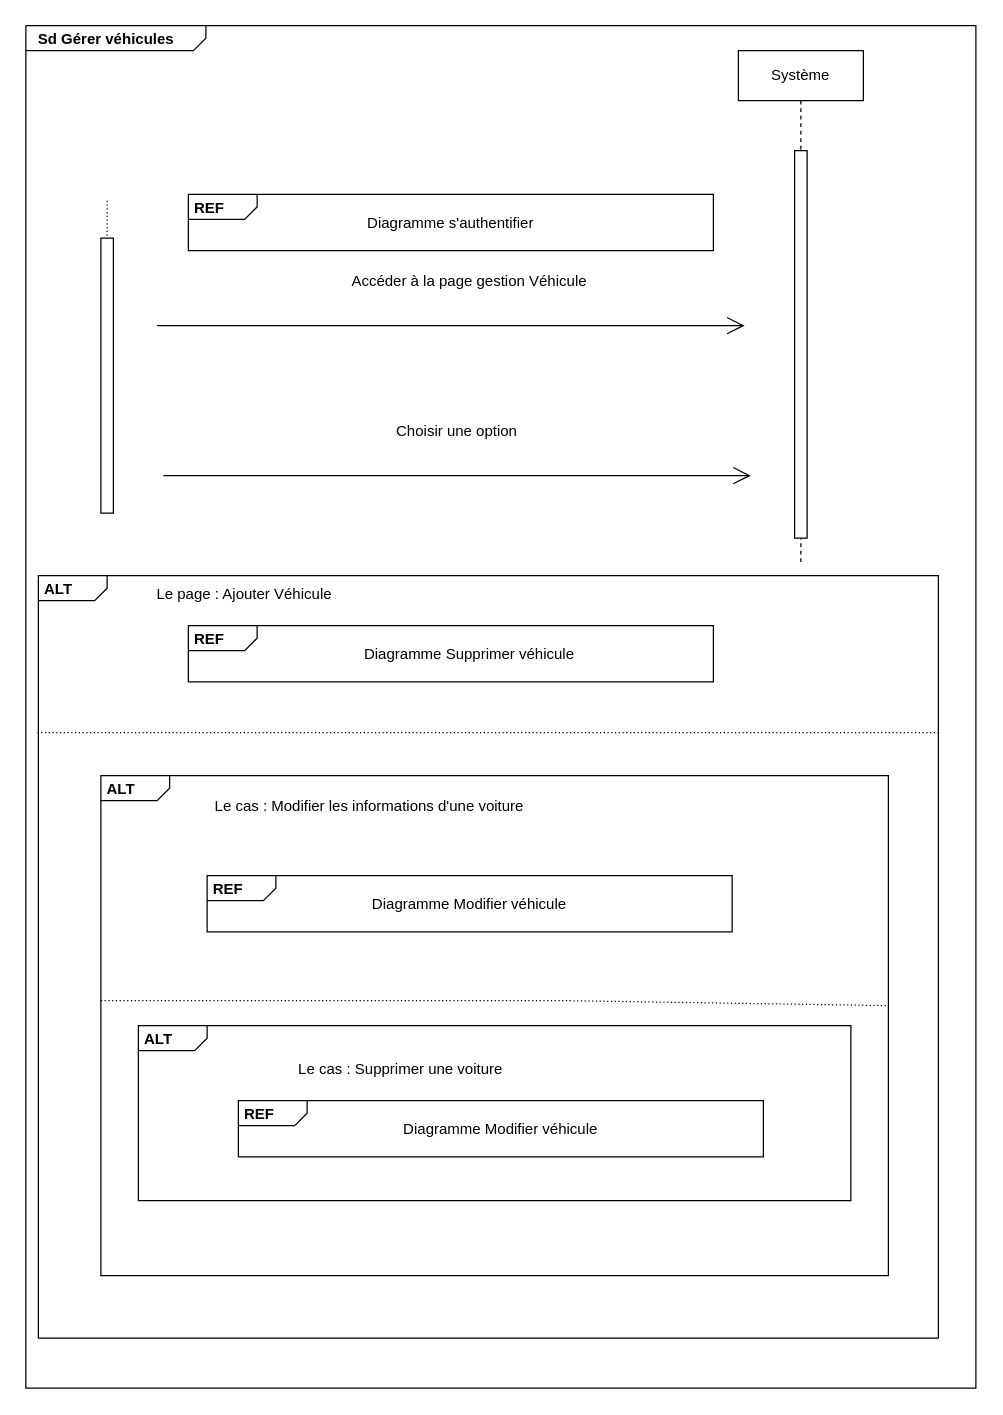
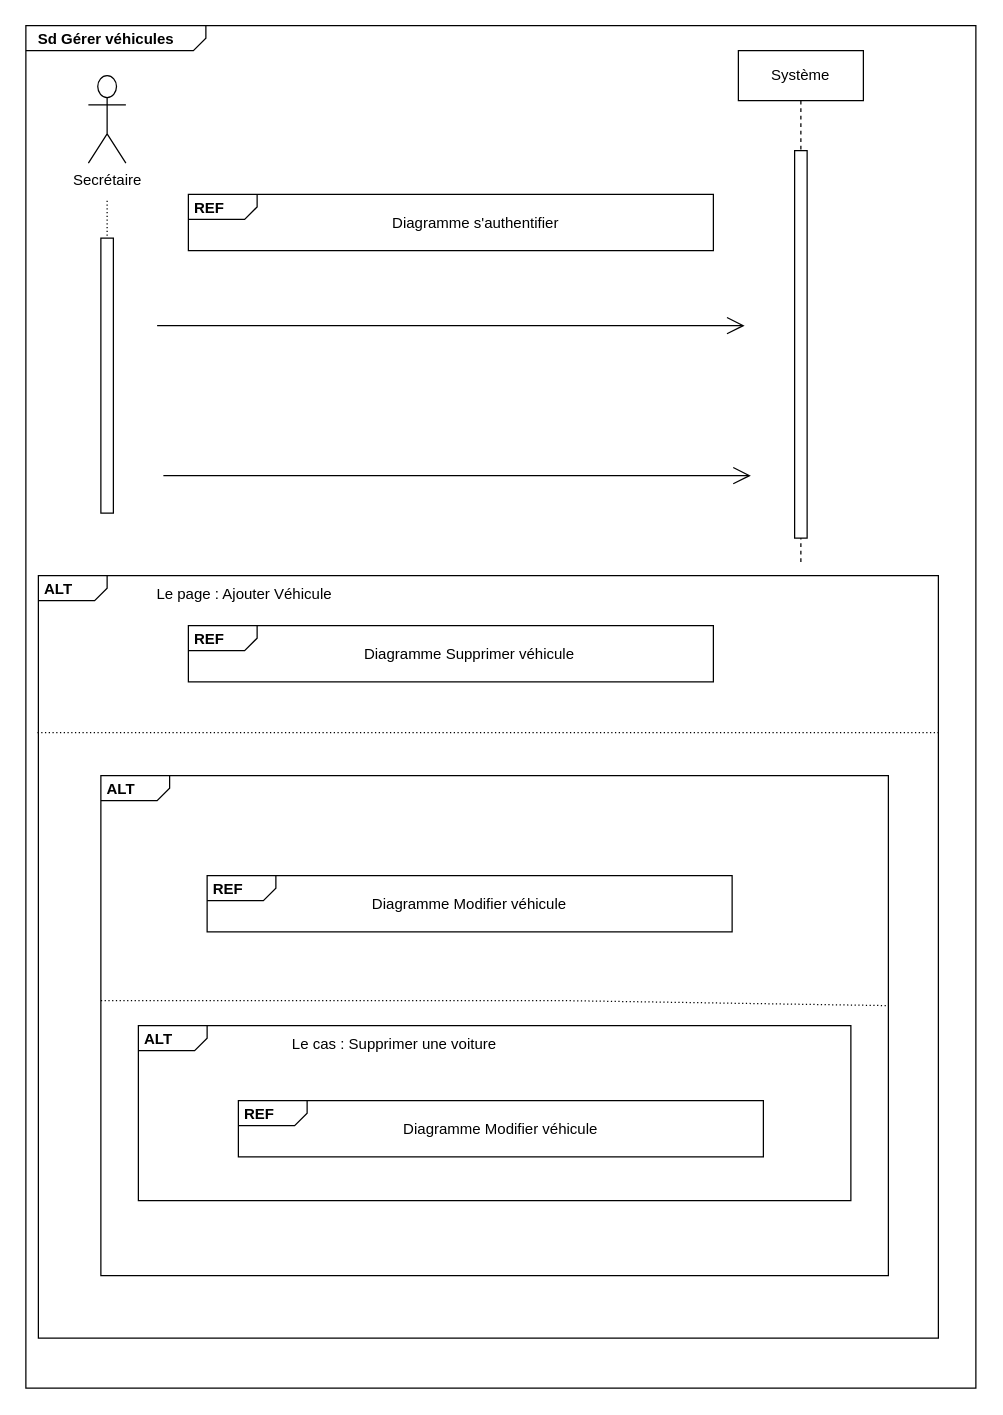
node "Secrétaire": added
node "Diagramme s'authentifier": moved (451, 223) -> (476, 223)
node "Accéder à la page gestion Véhicule": removed
node "Choisir une option": removed
node "Le cas : Modifier les informations d'une voiture": removed
node "Le cas : Supprimer une voiture": moved (401, 1069) -> (394, 1044)
